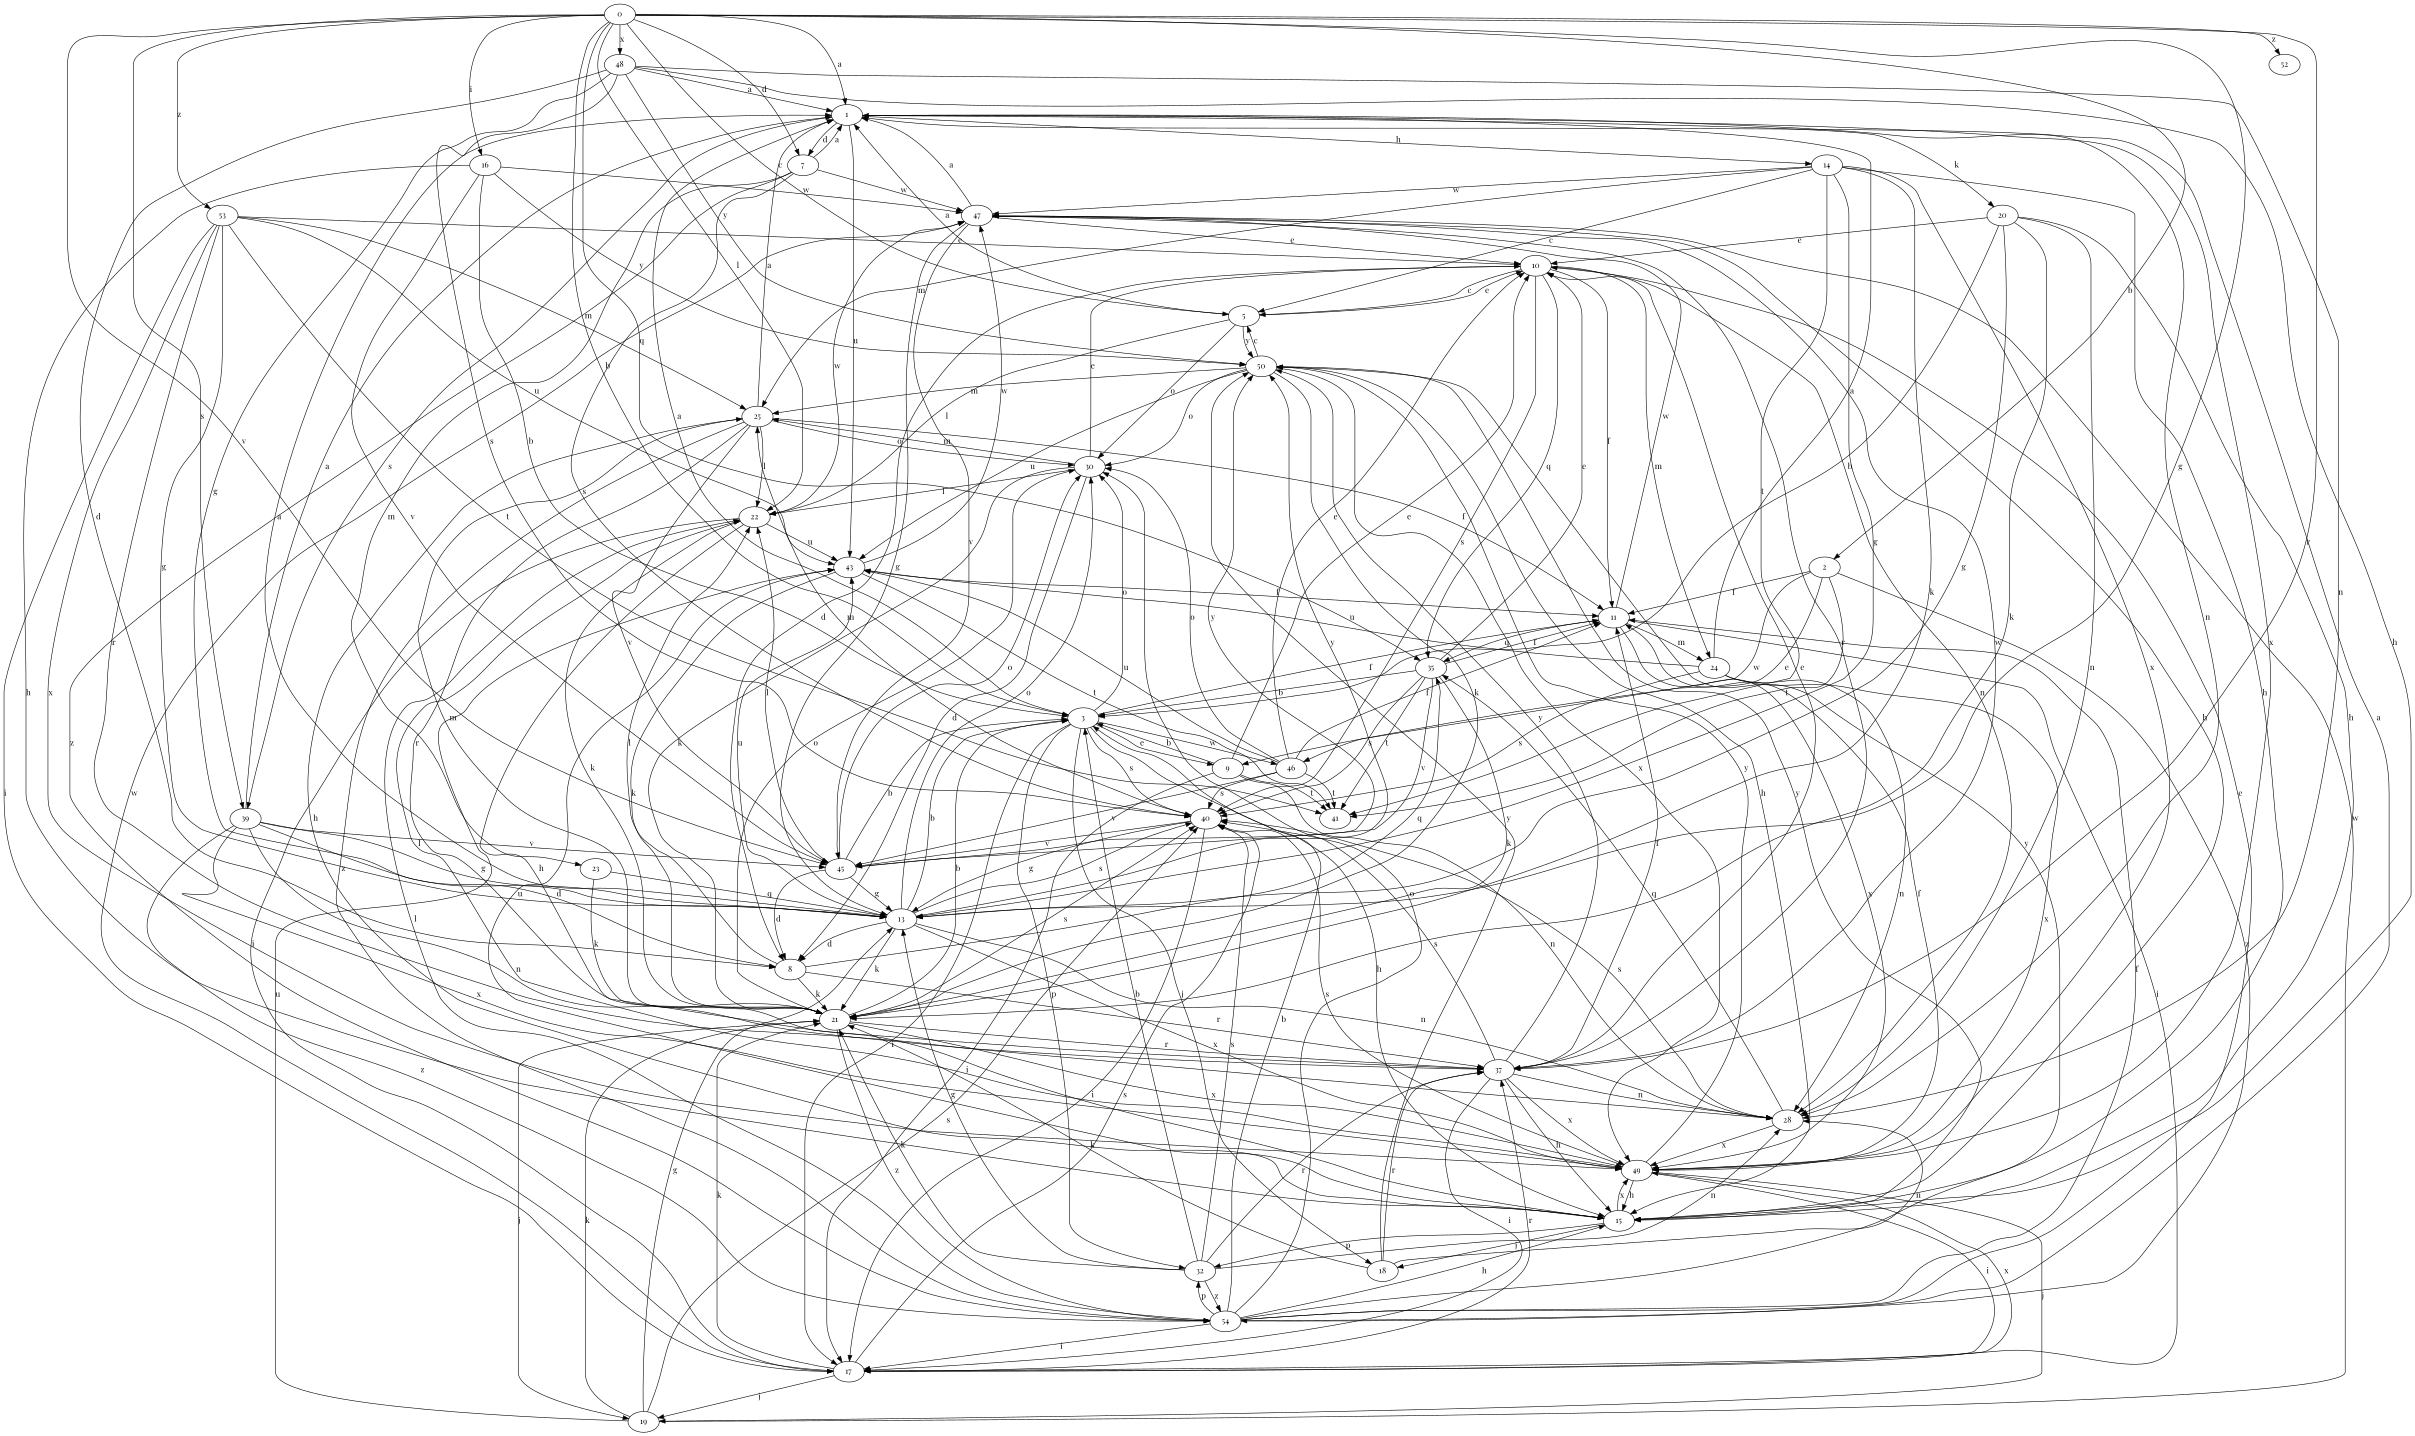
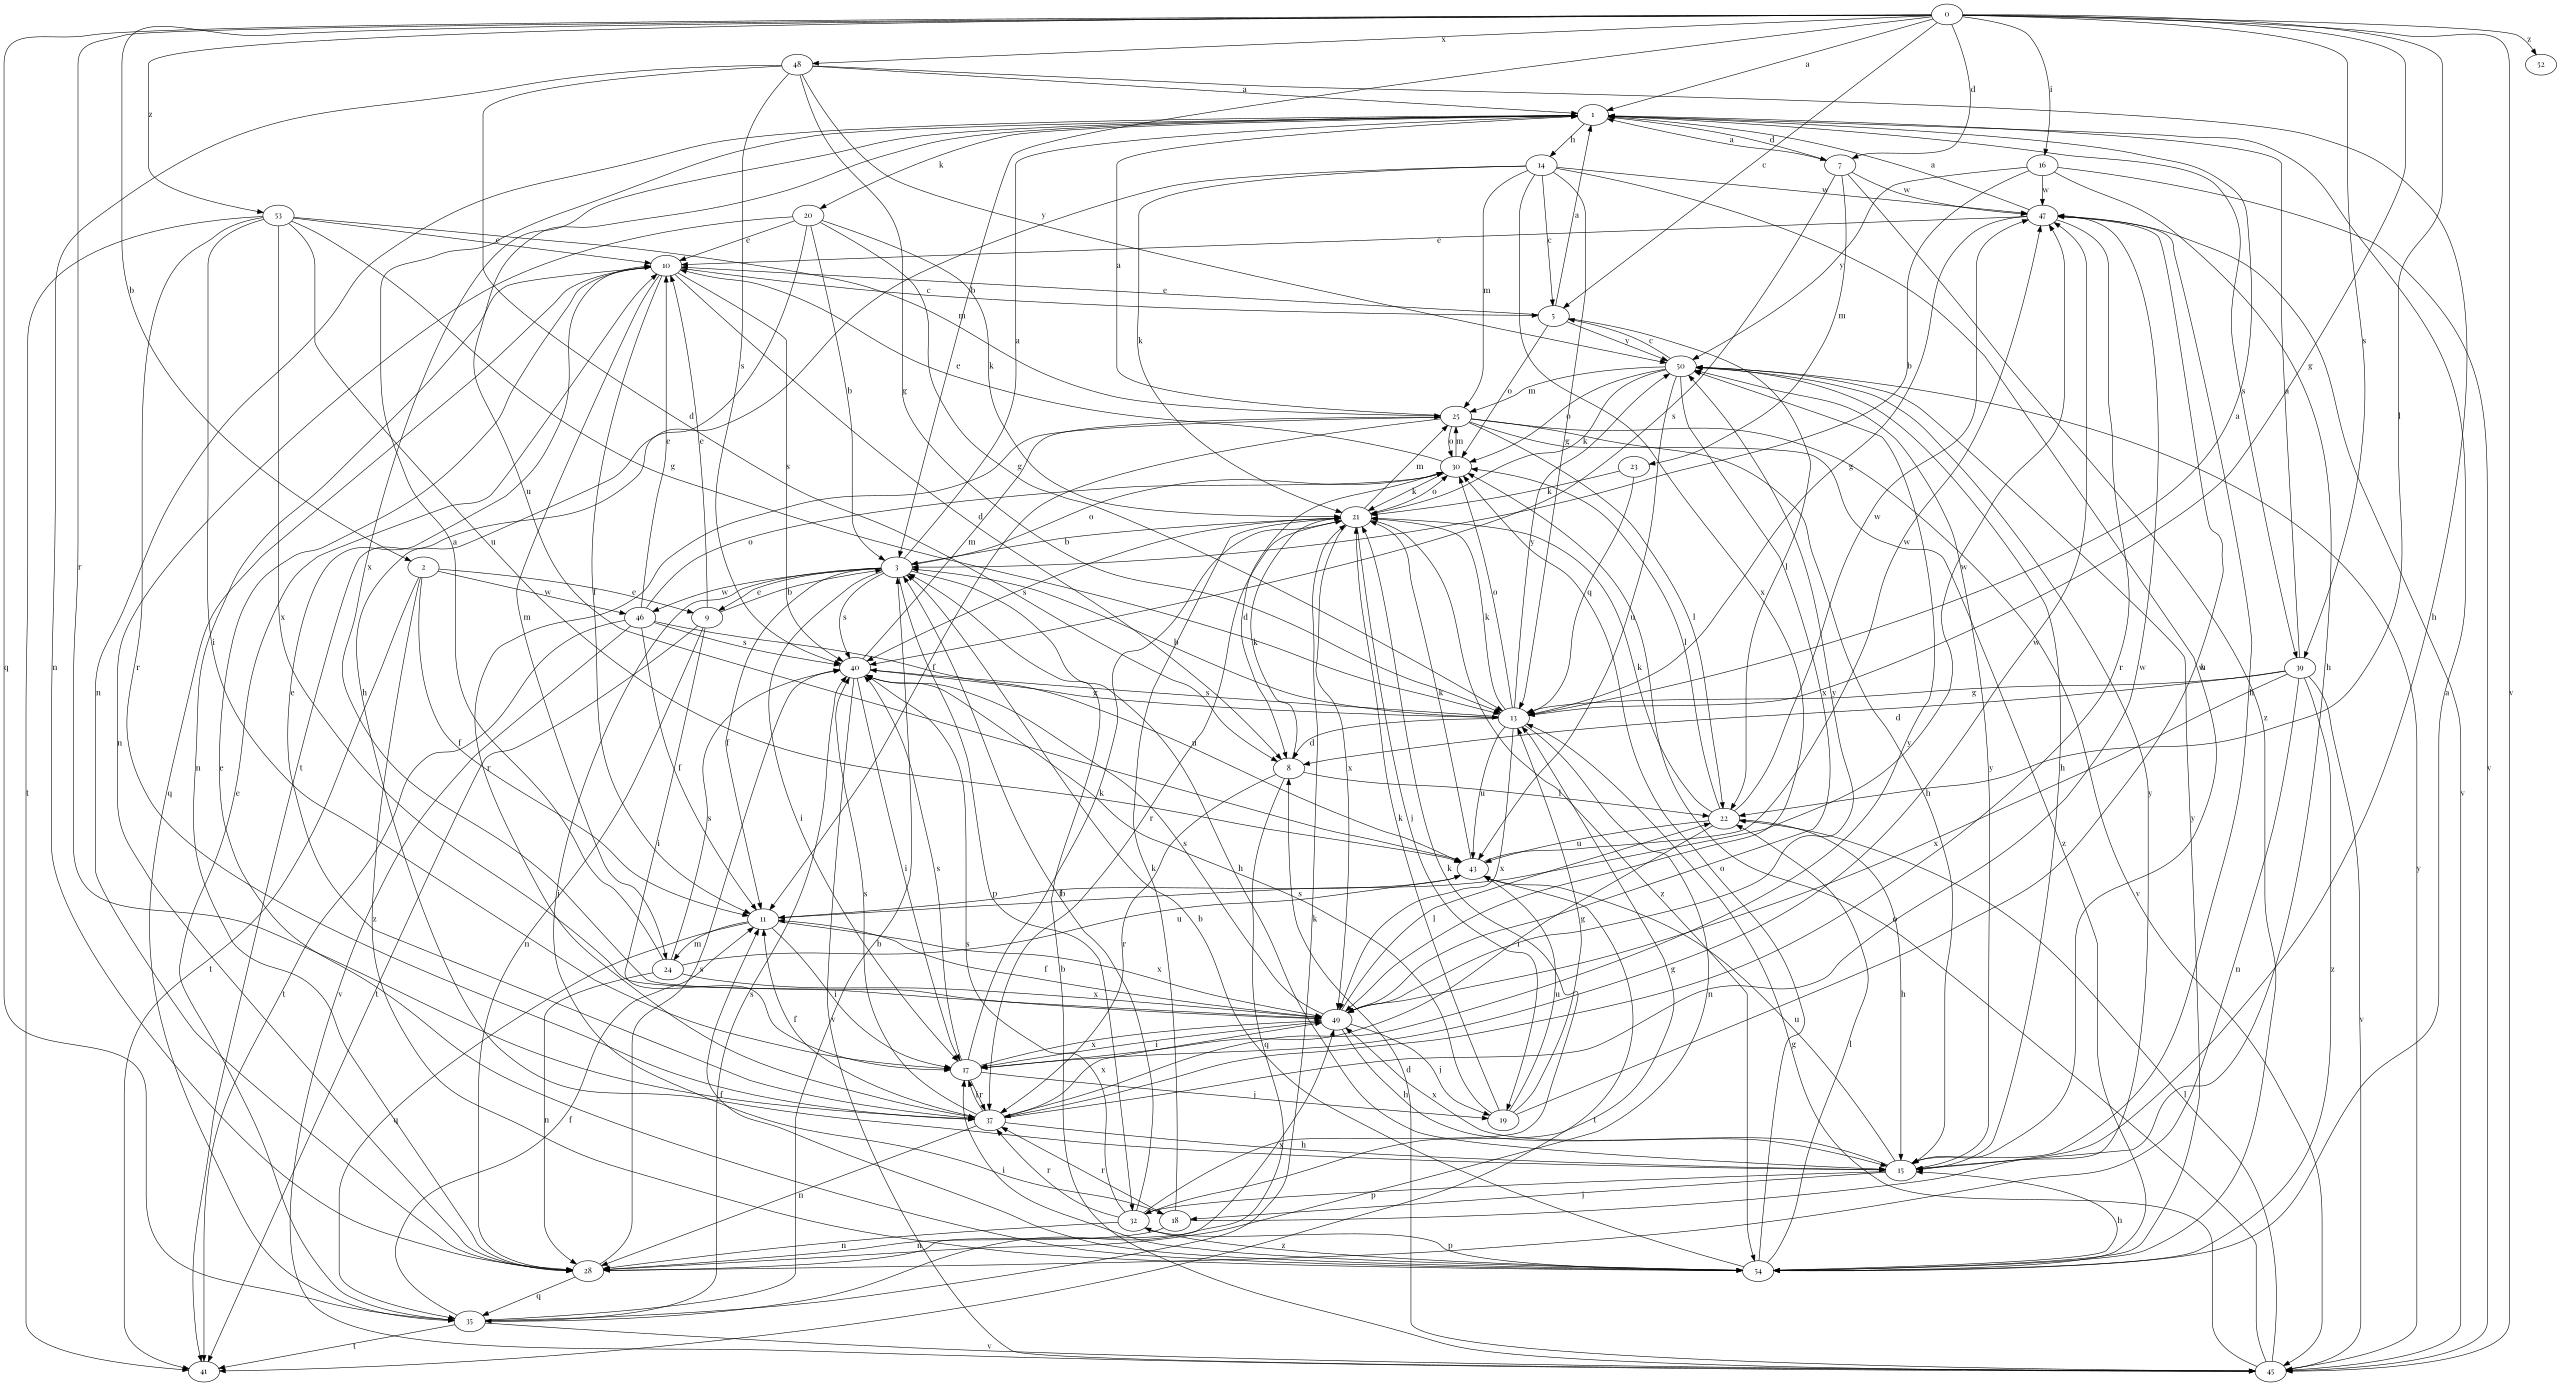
edge "30" -> "22": reversed
